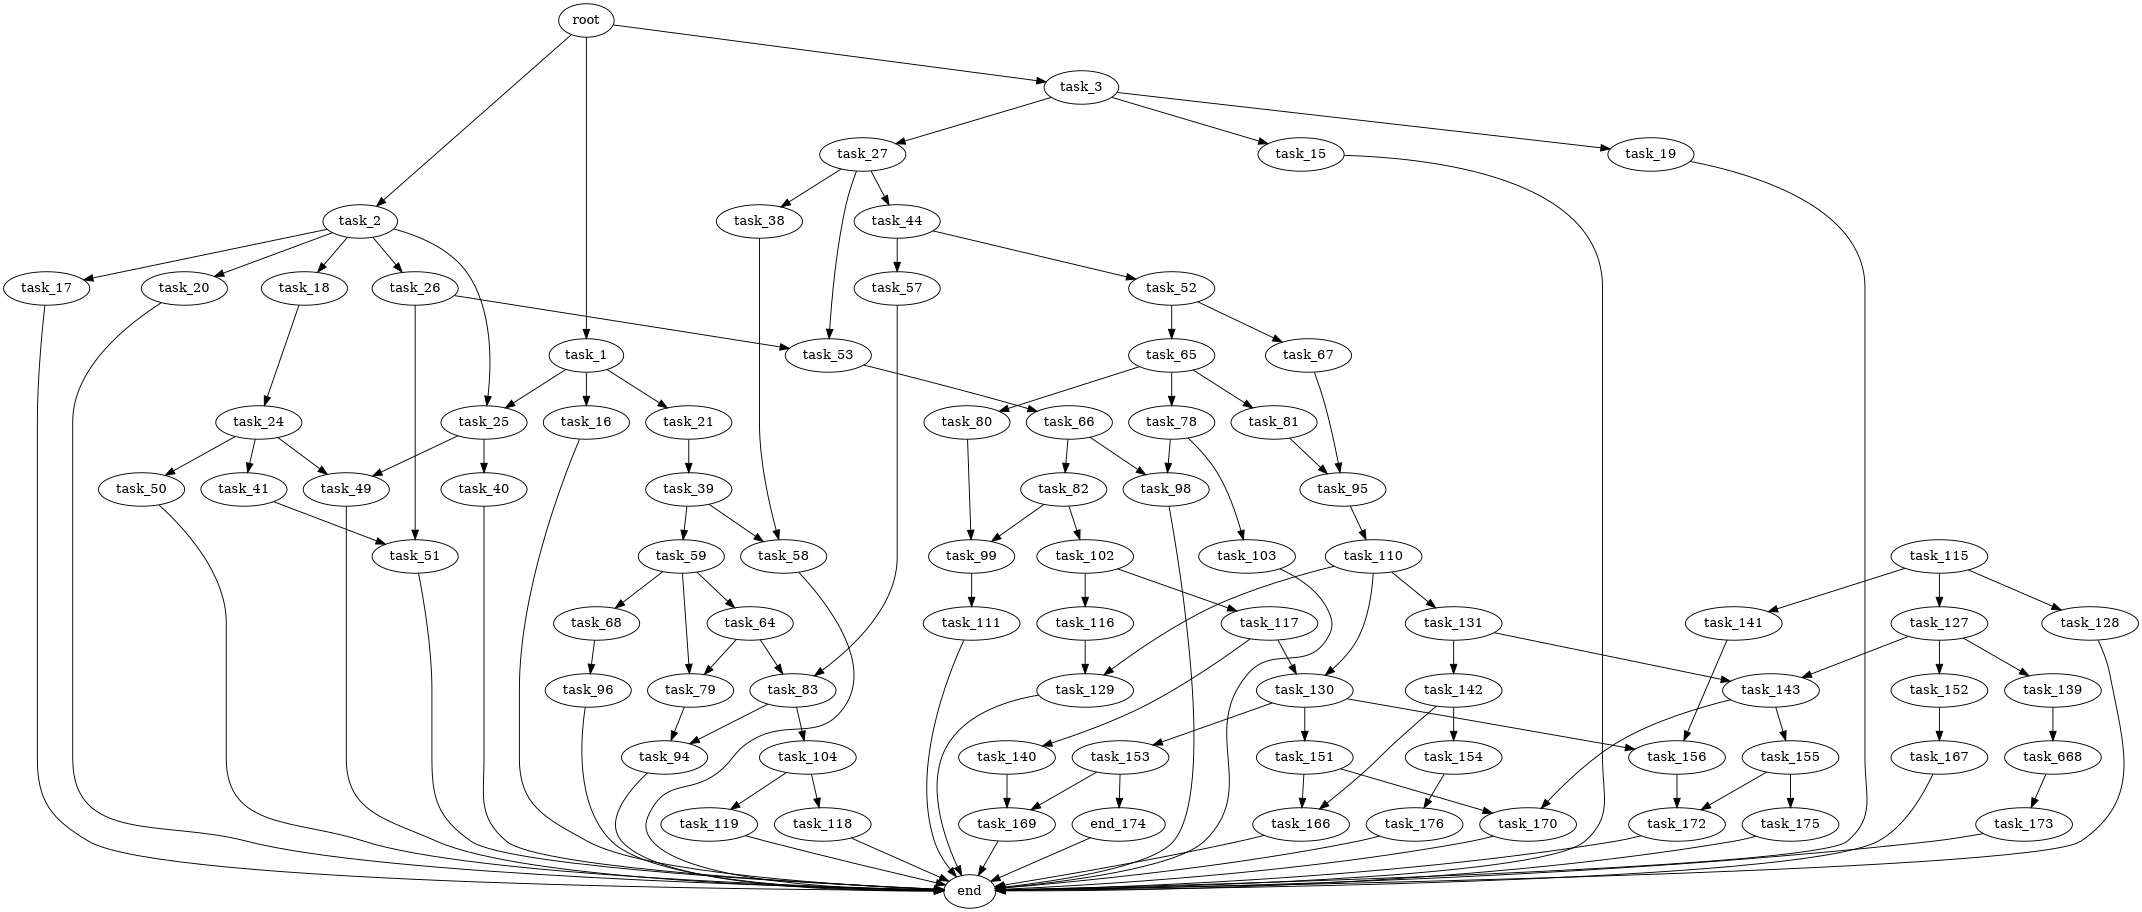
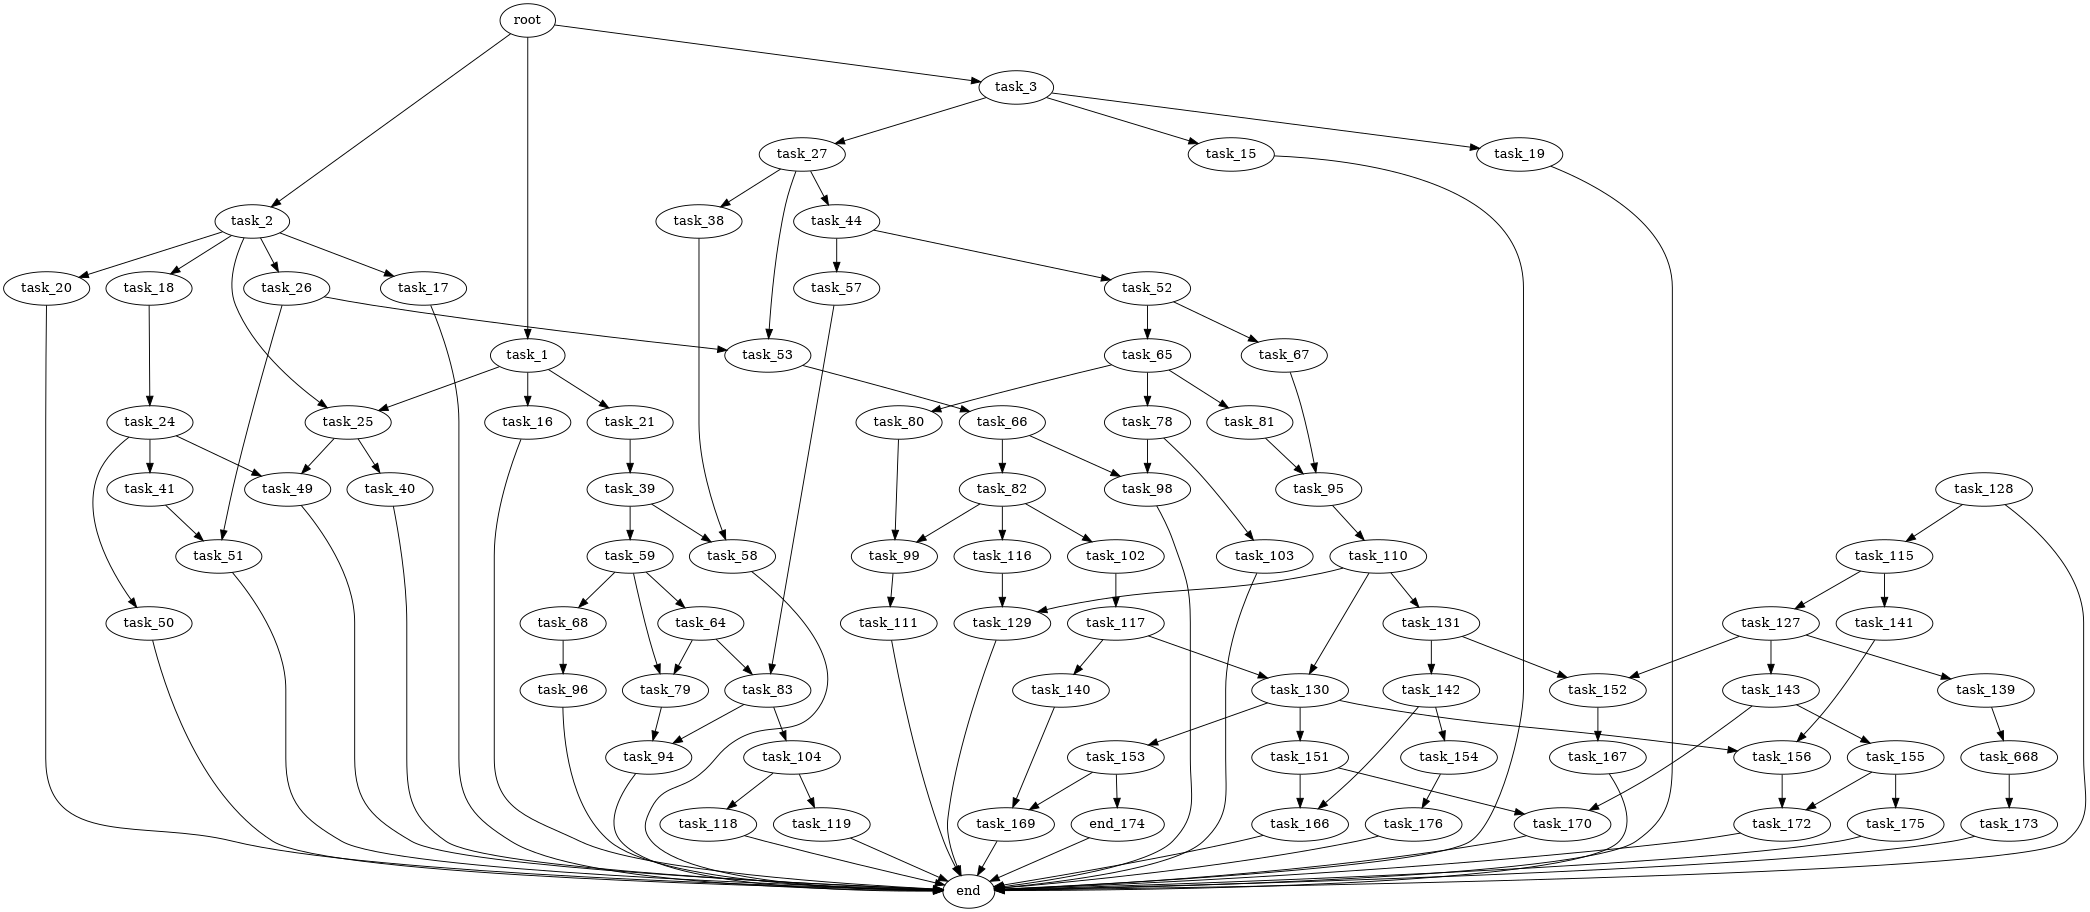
edge "task_102" -> "task_116": now "task_82" -> "task_116"
edge "task_115" -> "task_128": reversed
edge "task_131" -> "task_143": now "task_131" -> "task_152"
